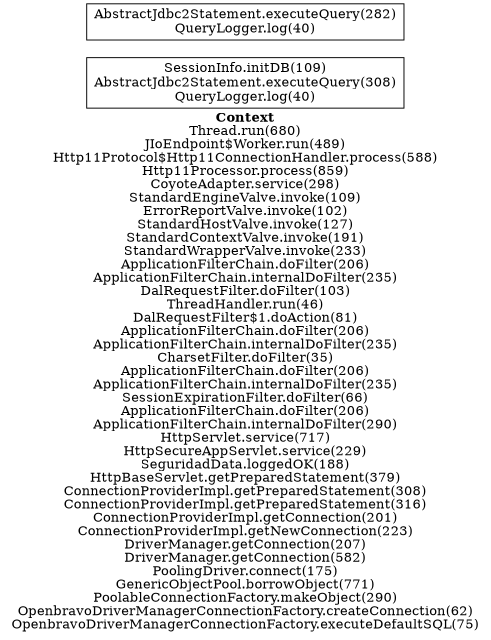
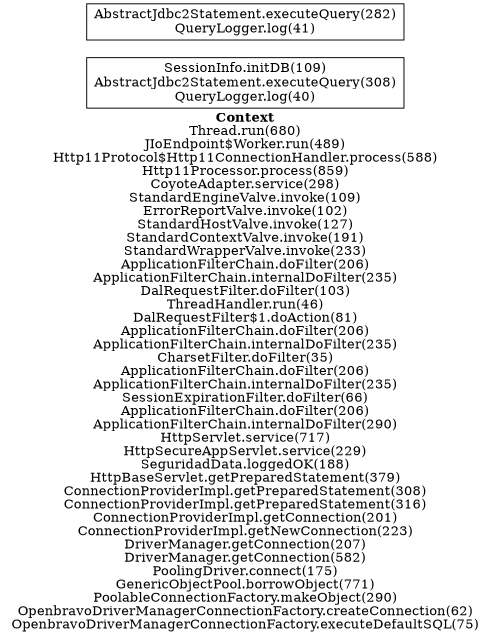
node "AbstractJdbc2Statement.executeQuery(282) QueryLogger.log(40)": label "AbstractJdbc2Statement.executeQuery(282) QueryLogger.log(40)" -> "AbstractJdbc2Statement.executeQuery(282) QueryLogger.log(41)"
